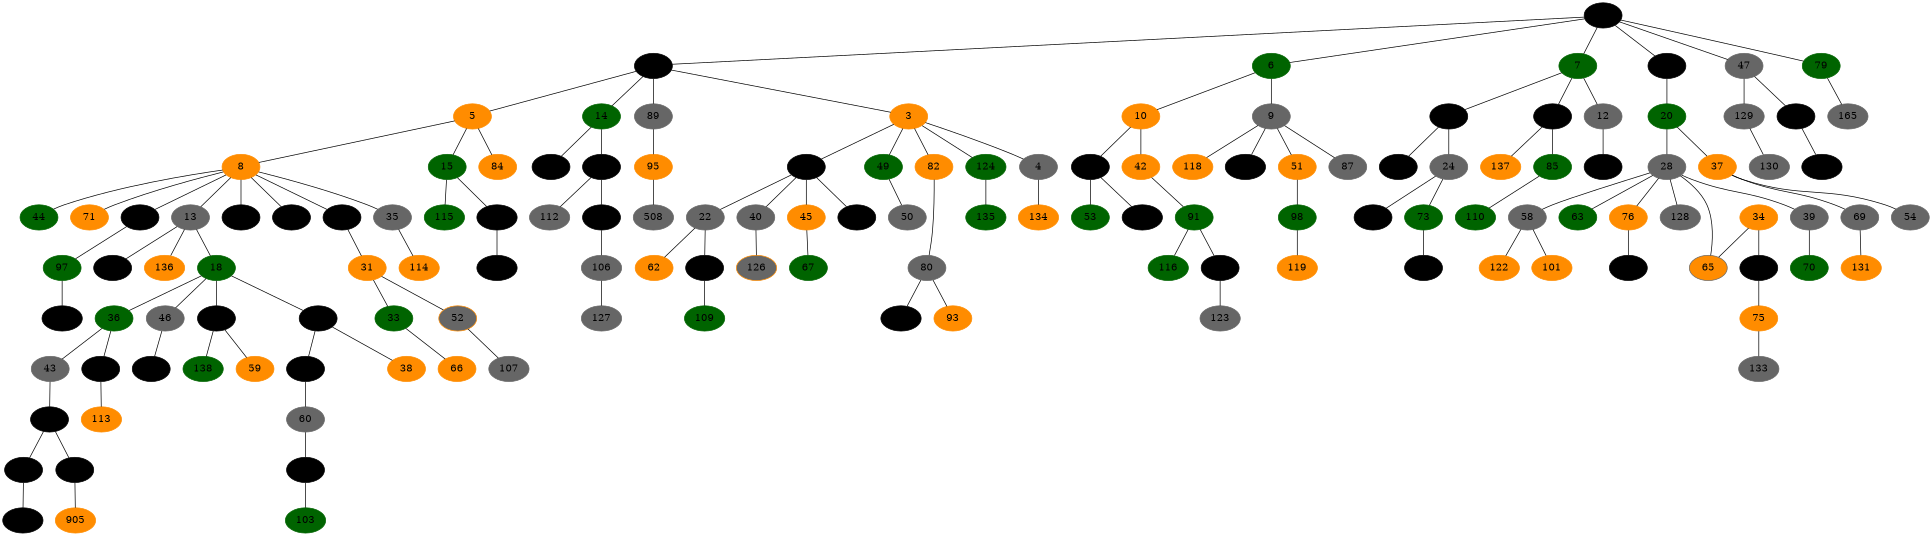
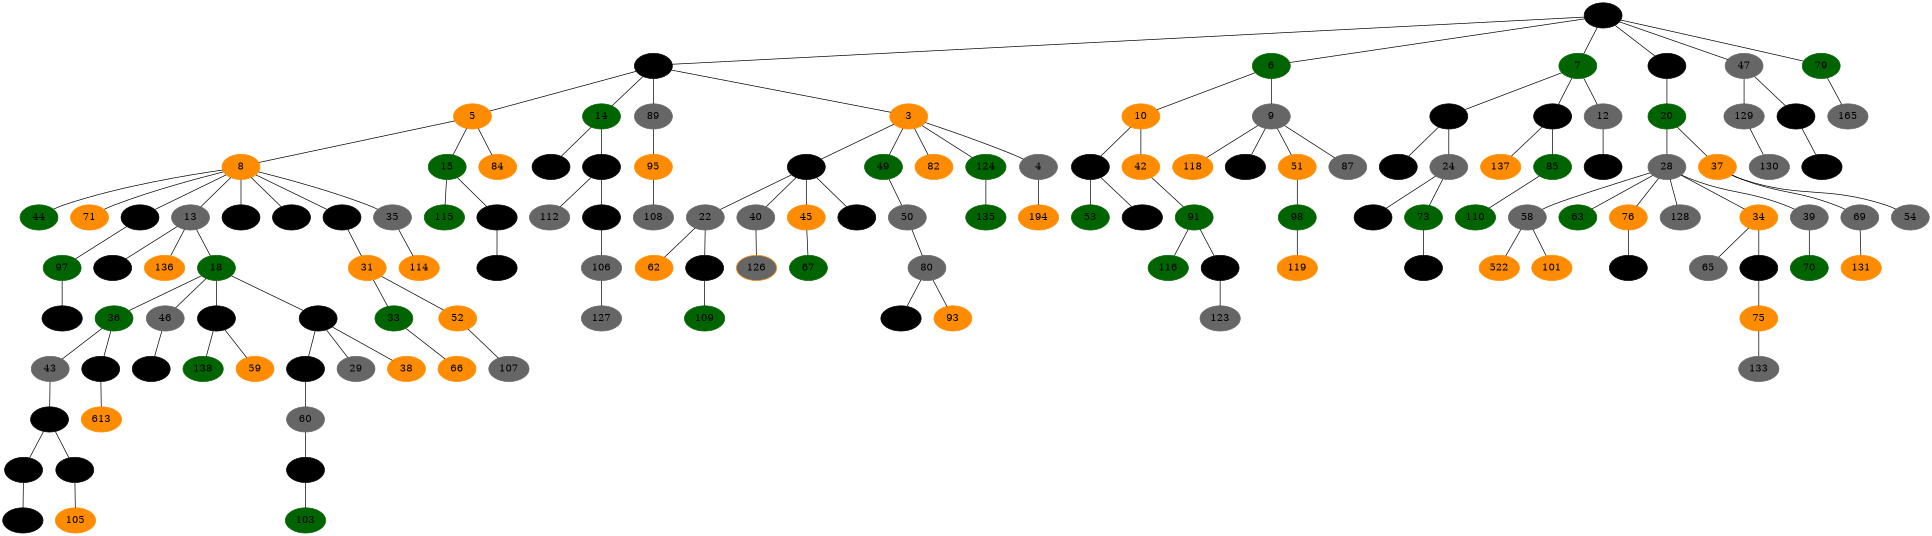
edge "28" -- "65": now "28" -- "34"
node "508": label "508" -> "108"
node "134": label "134" -> "194"
edge "82" -- "80": now "50" -- "80"
node "122": label "122" -> "522"
node "65": fillcolor darkorange -> gray40
node "52": fillcolor gray40 -> darkorange
node "29": added
node "113": label "113" -> "613"
node "905": label "905" -> "105"
